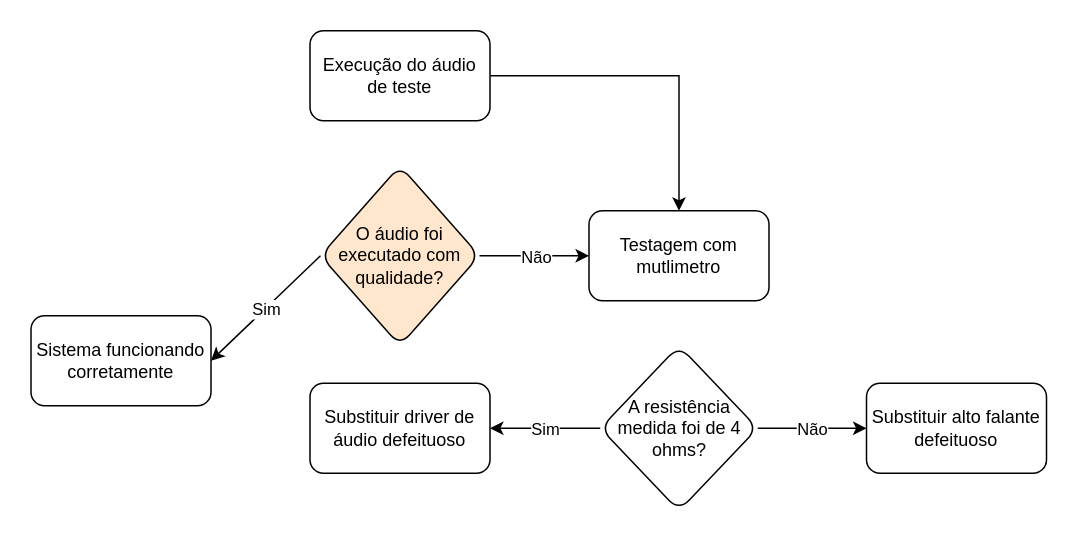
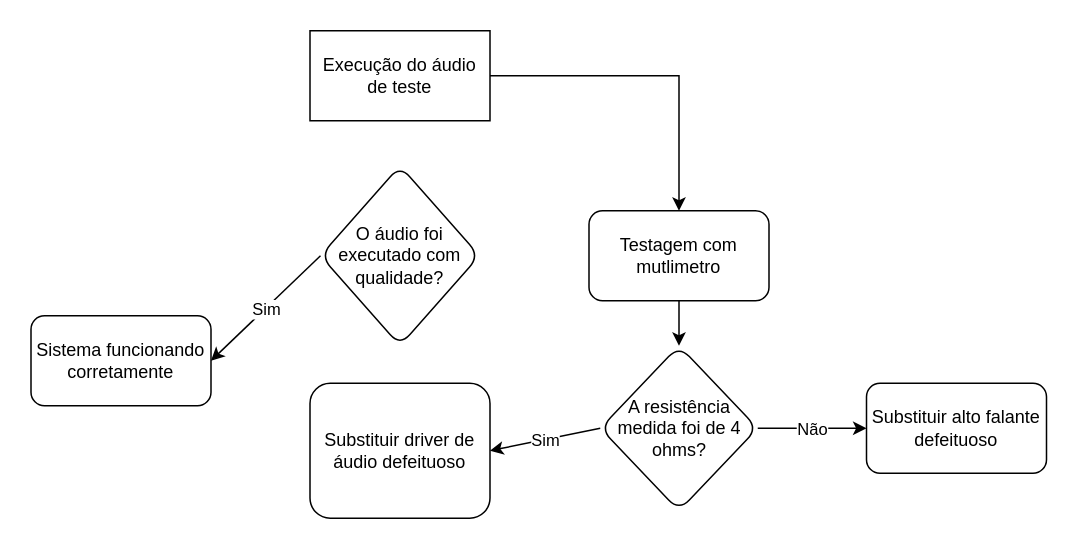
node "Execução do áudio de teste": shape rounded rectangle -> rectangle
node "O áudio foi executado com qualidade?": fillcolor #ffe6cc -> #ffffff
edge "O áudio foi executado com qualidade?" -> "Testagem com mutlimetro": removed, label "Não"
edge "Testagem com mutlimetro" -> "A resistência medida foi de 4 ohms?": added
node "Substituir driver de áudio defeituoso": size 180x90 -> 180x135
